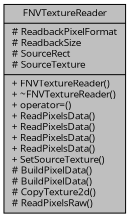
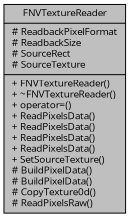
node "FNVTextureReader": text "# CopyTexture2d()" -> "# CopyTexture0d()"
